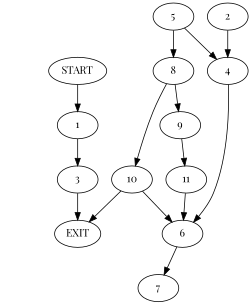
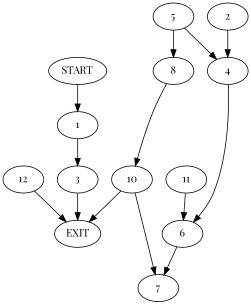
node "9": removed
node "12": added
edge "10" -> "6": now "10" -> "7"
